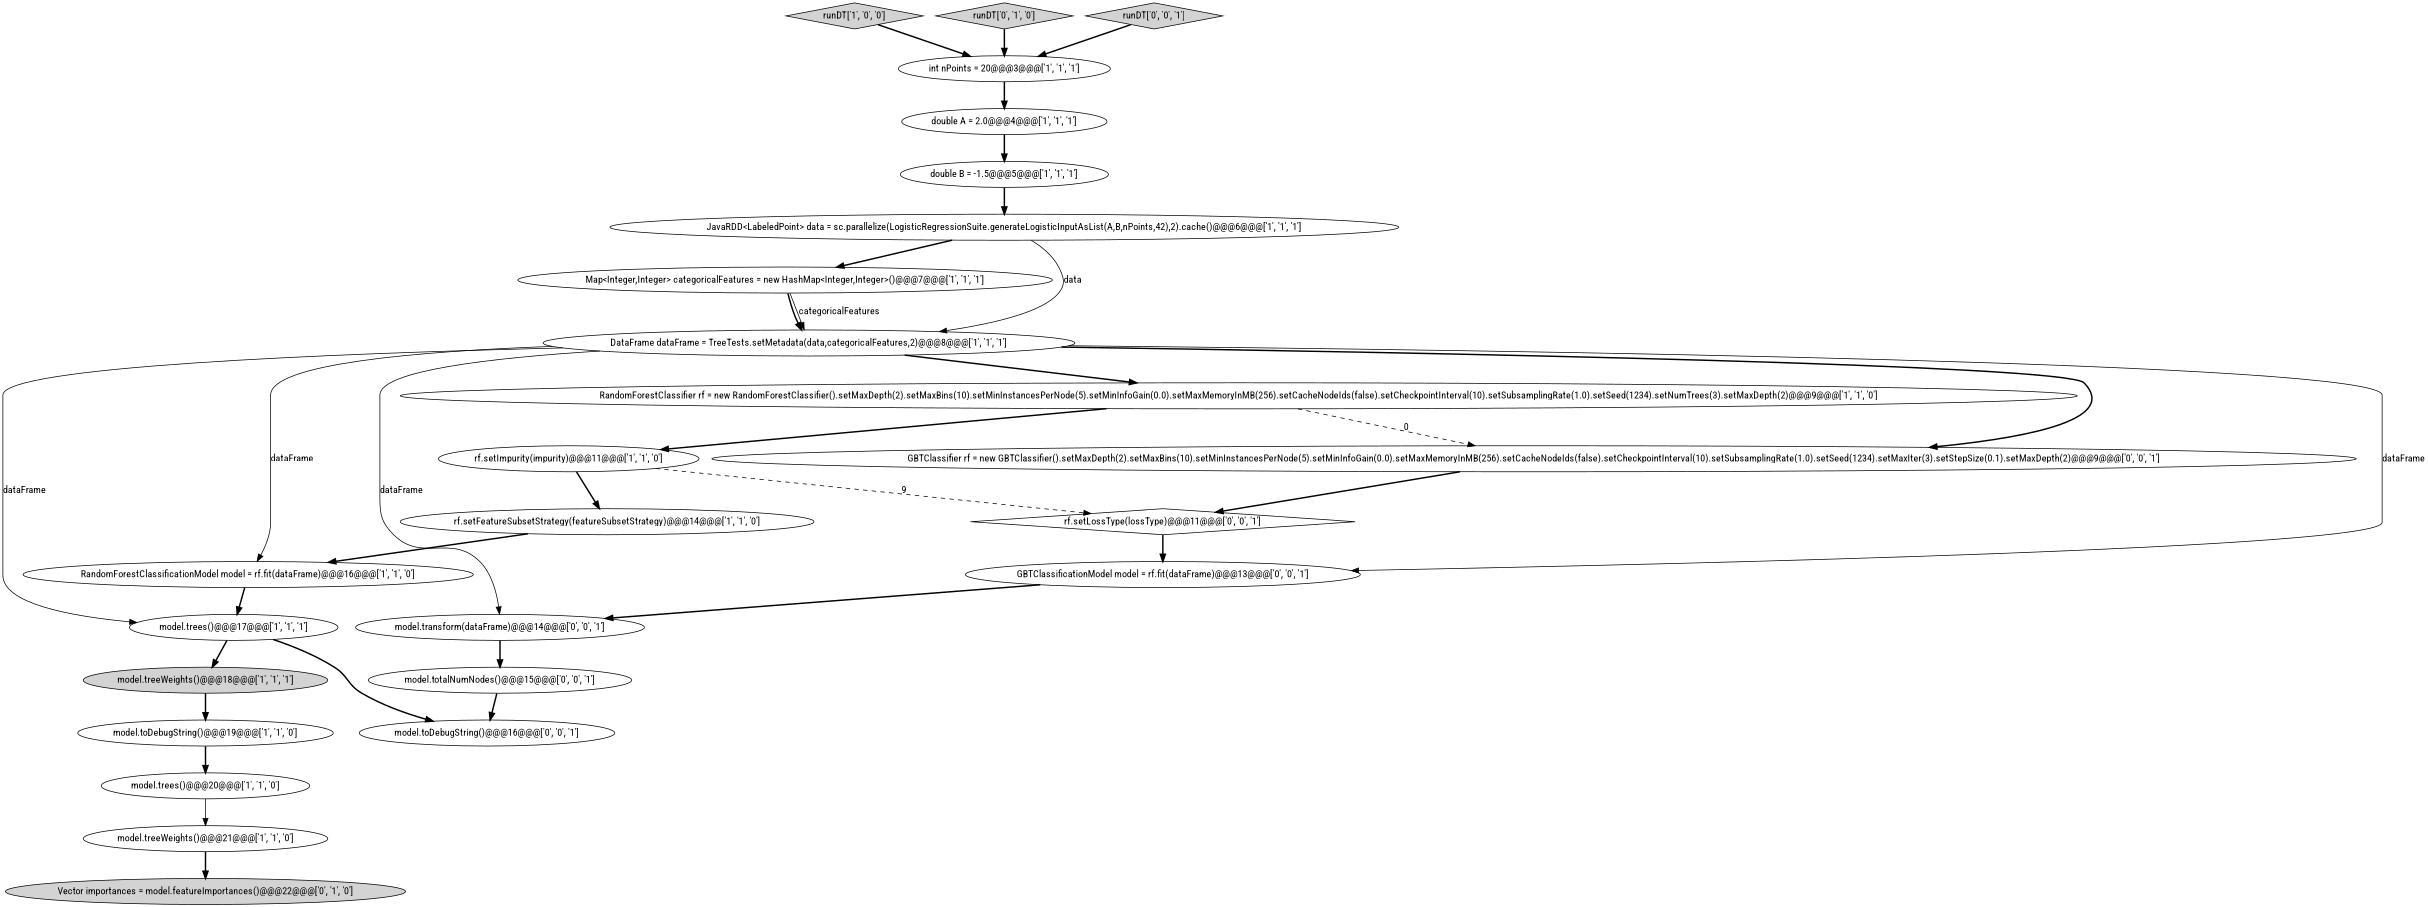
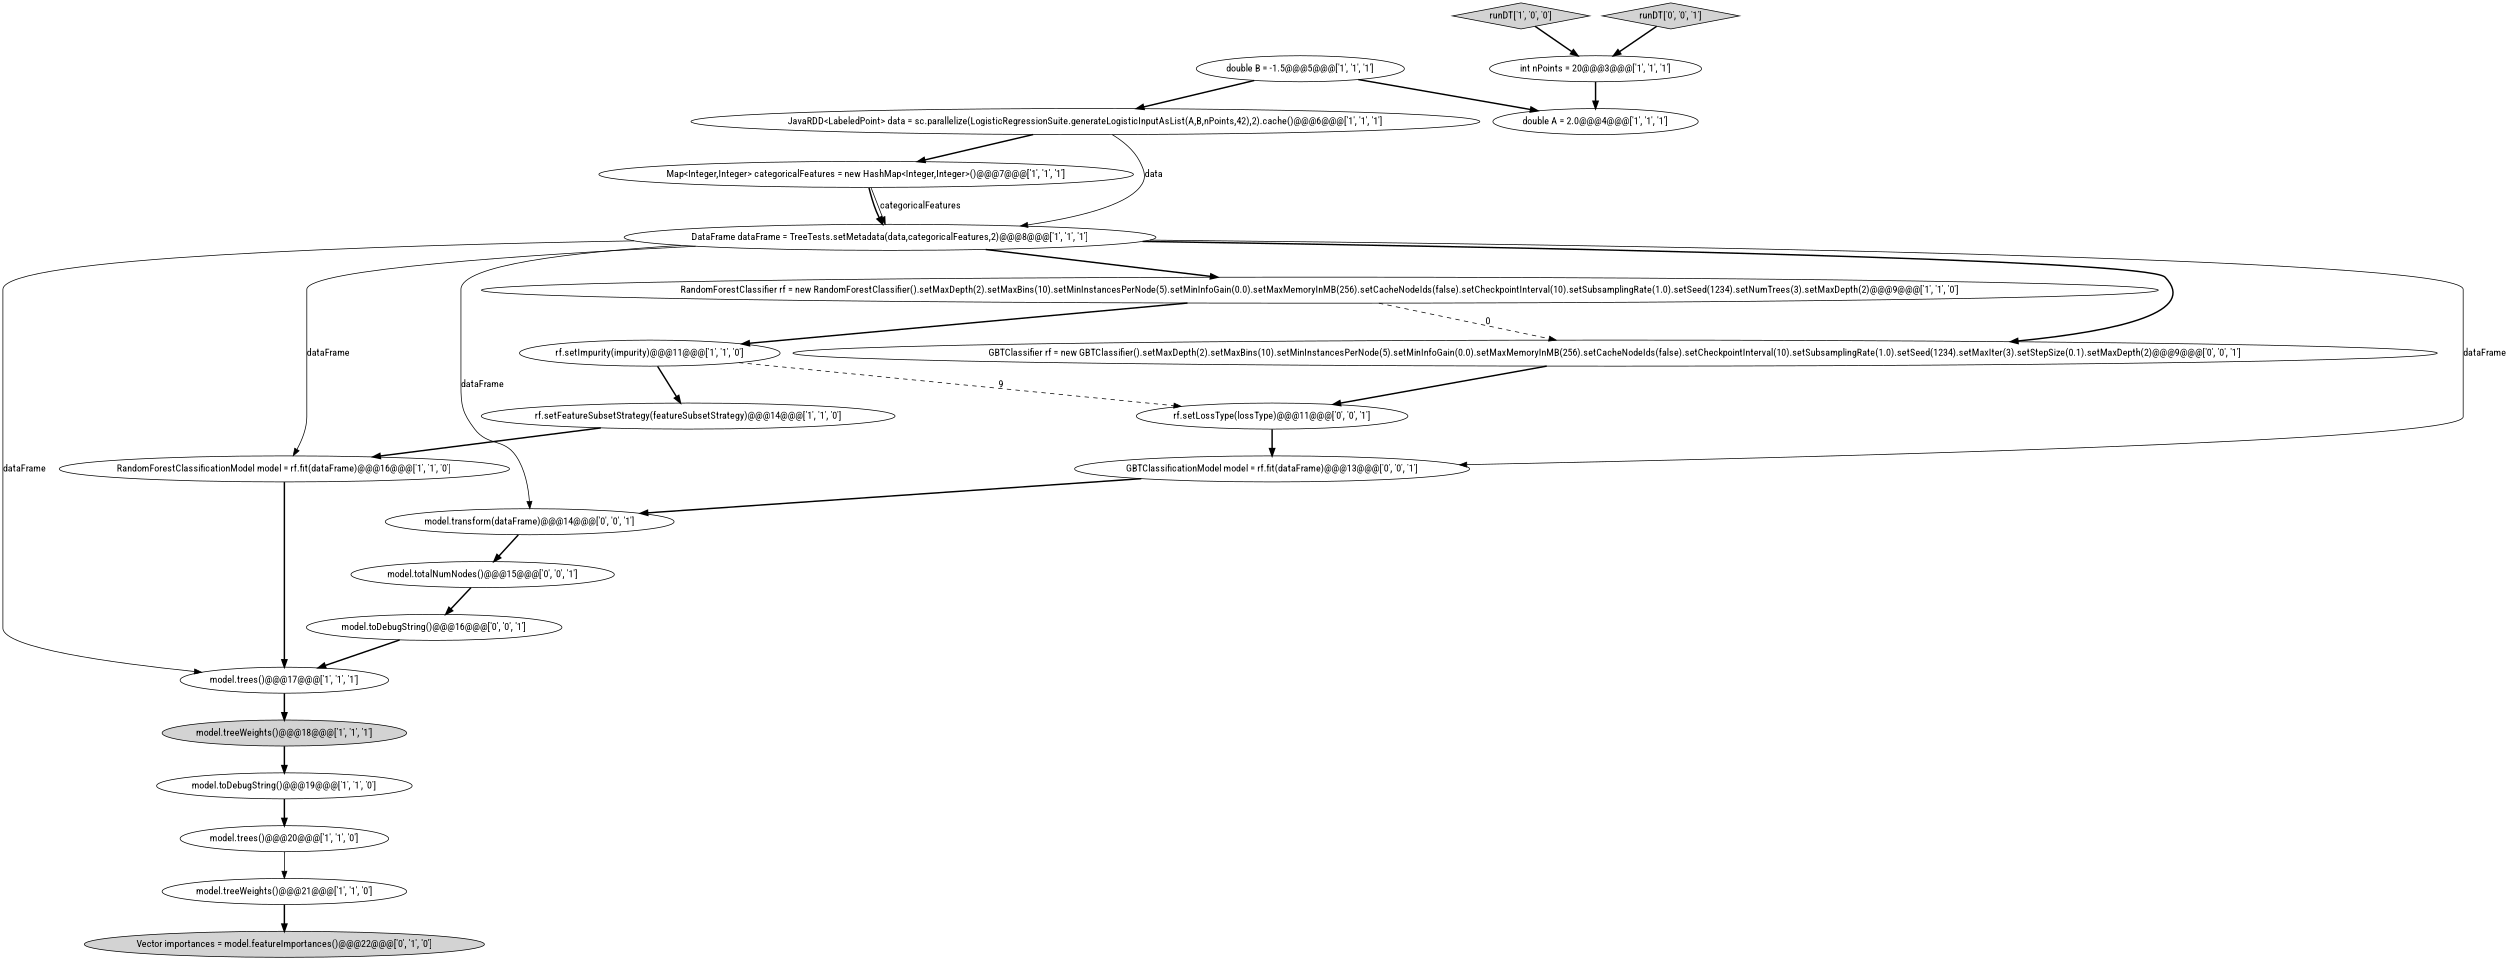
node "runDT['0', '1', '0']": removed
edge "double A = 2.0@@@4@@@['1', '1', '1']" -> "double B = -1.5@@@5@@@['1', '1', '1']": reversed
node "rf.setLossType(lossType)@@@11@@@['0', '0', '1']": shape diamond -> ellipse
edge "model.trees()@@@17@@@['1', '1', '1']" -> "model.toDebugString()@@@16@@@['0', '0', '1']": reversed
